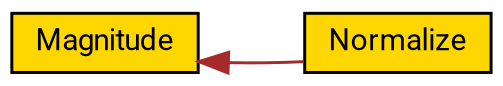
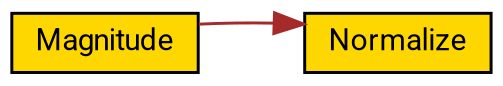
edge "Normalize" -> "Magnitude": reversed
